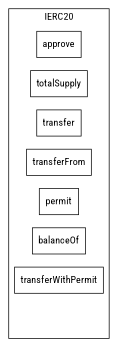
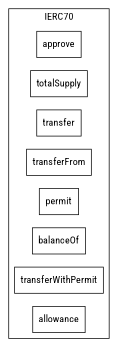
cluster "IERC20": label "IERC20" -> "IERC70"
node "allowance": added
